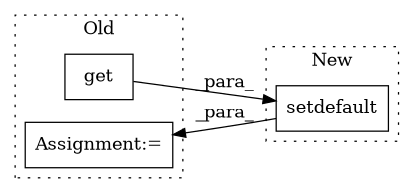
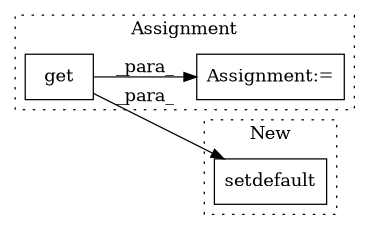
cluster "Old": label "Old" -> "Assignment"
edge "setdefault" -> "Assignment:=": now "get" -> "Assignment:="
